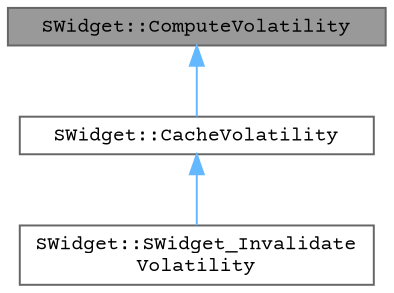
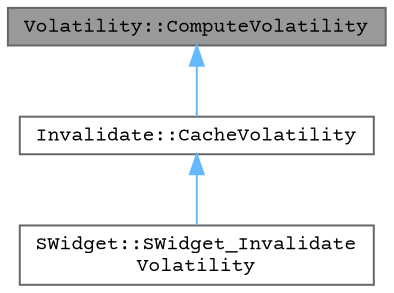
node "SWidget::ComputeVolatility": label "SWidget::ComputeVolatility" -> "Volatility::ComputeVolatility"
node "SWidget::CacheVolatility": label "SWidget::CacheVolatility" -> "Invalidate::CacheVolatility"
